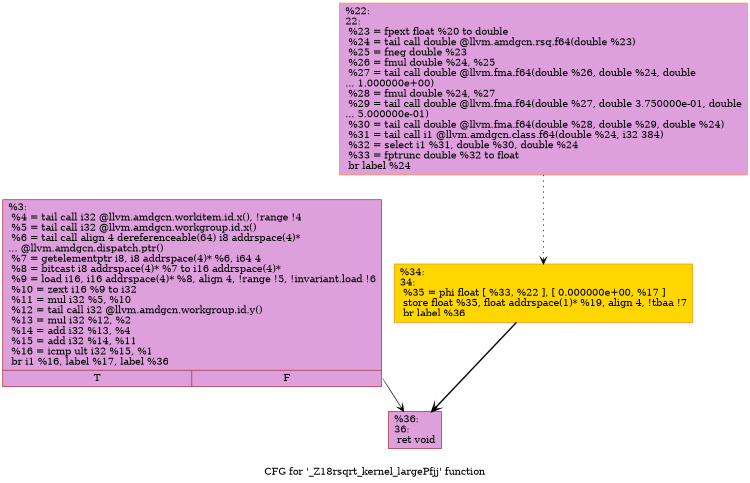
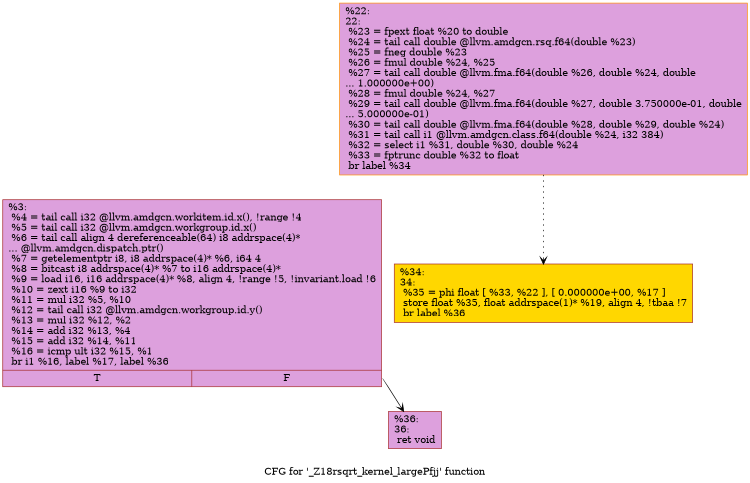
node "%22:": text "br label %24" -> "br label %34"
node "%34:": color darkorange -> brown
edge "%34:" -> "%36:": removed
